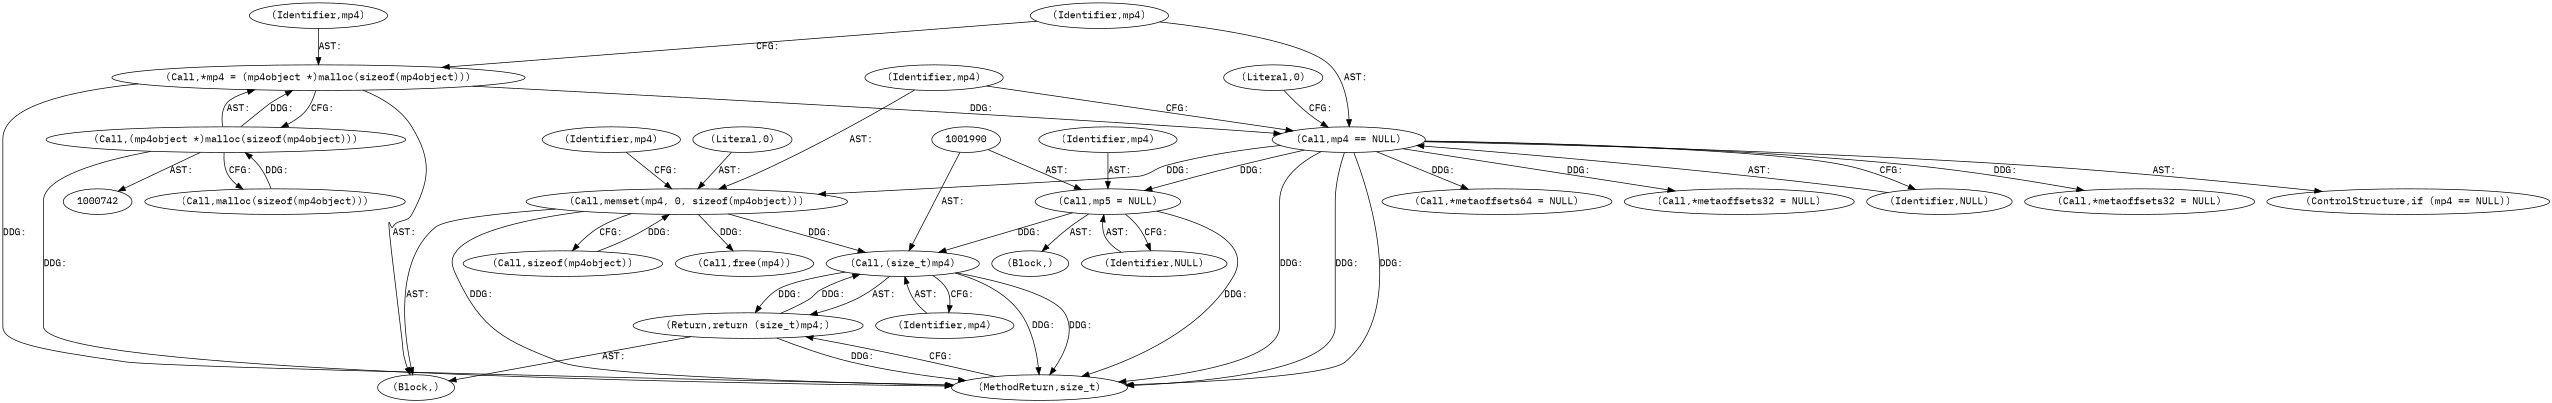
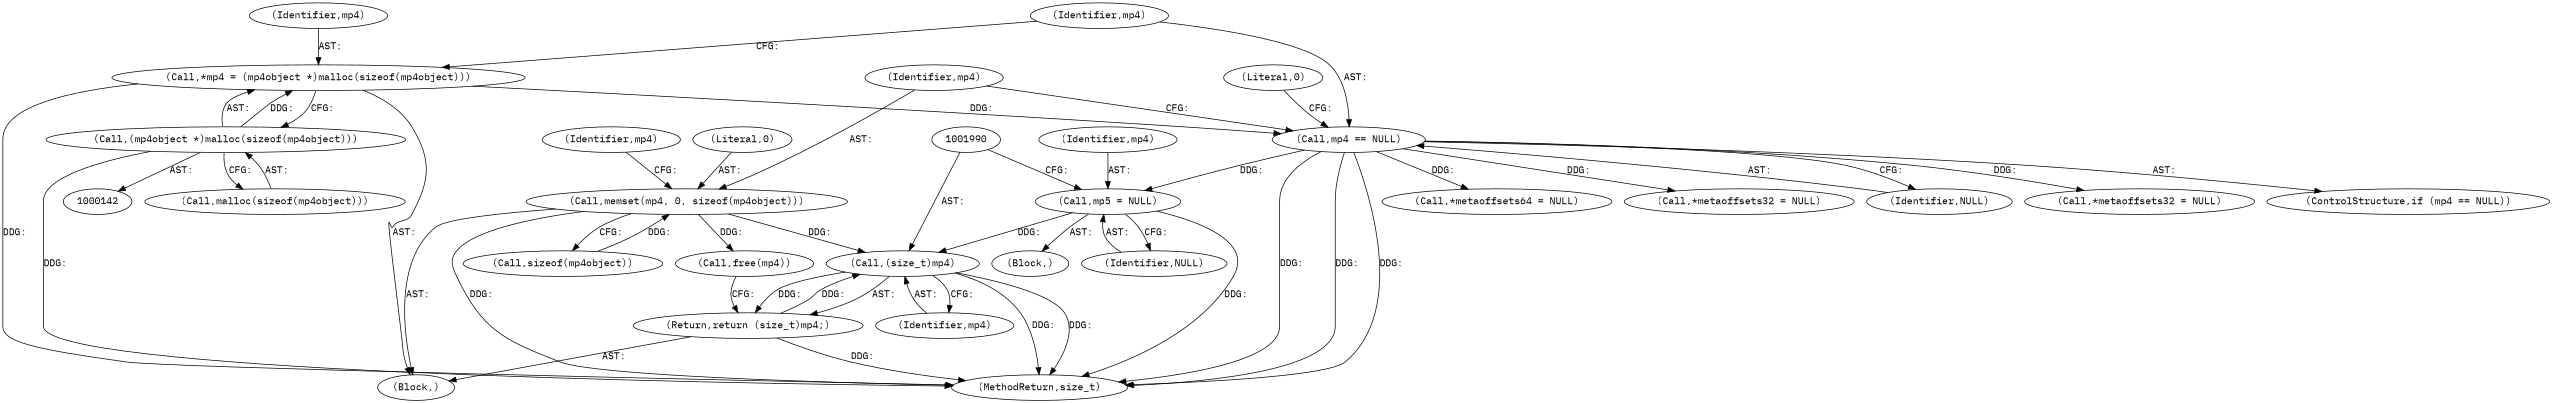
edge "(Call,malloc(sizeof(mp4object)))" -> "(Call,(mp4object *)malloc(sizeof(mp4object)))": label "DDG: " -> "AST: "
edge "1001990" -> "(Call,mp5 = NULL)": label "AST: " -> "CFG: "
edge "(Call,mp4 == NULL)" -> "(Call,memset(mp4, 0, sizeof(mp4object)))": removed, label "DDG:"
node "1000742": label "1000742" -> "1000142"
edge "(MethodReturn,size_t)" -> "(Return,return (size_t)mp4;)": now "(Call,free(mp4))" -> "(Return,return (size_t)mp4;)"
